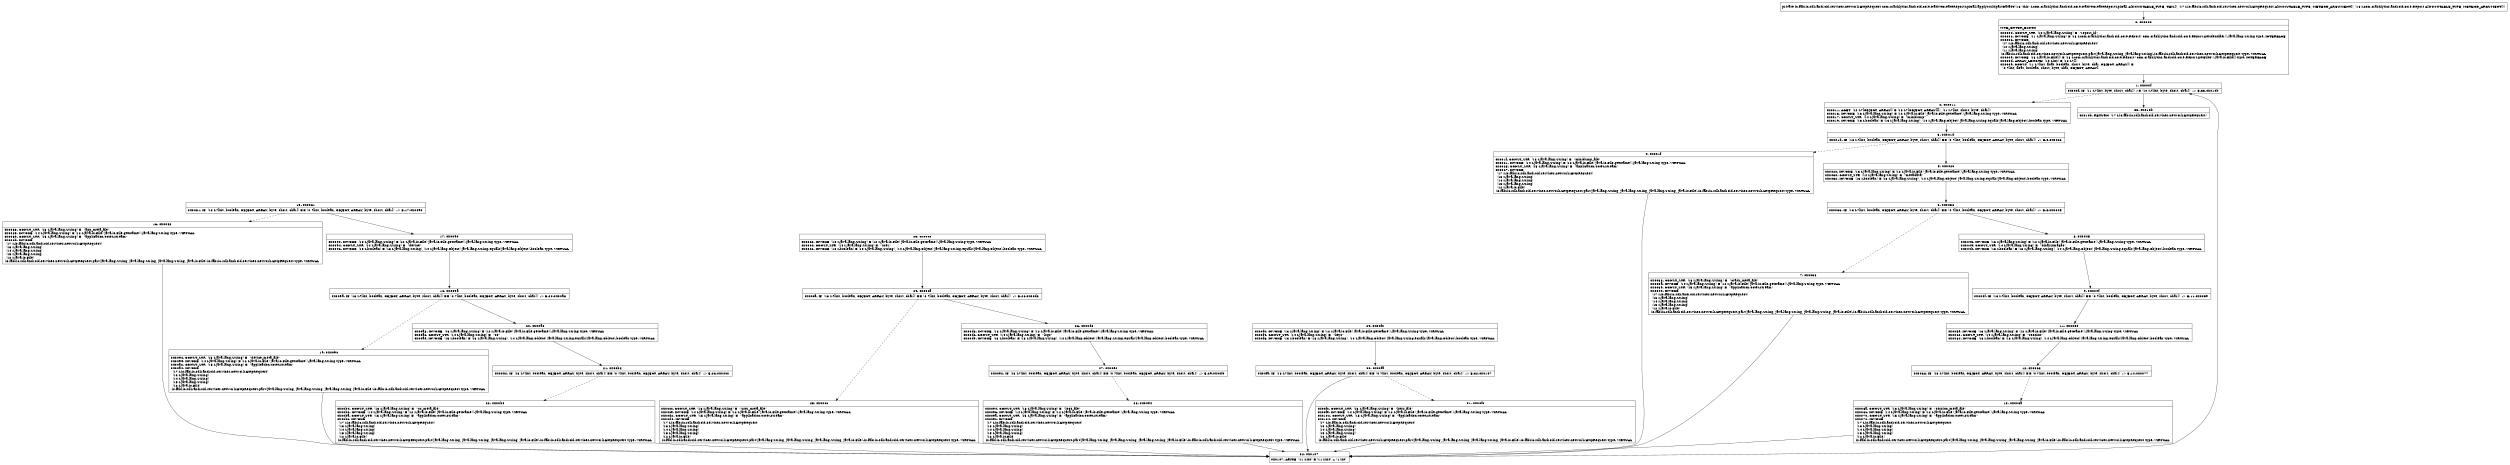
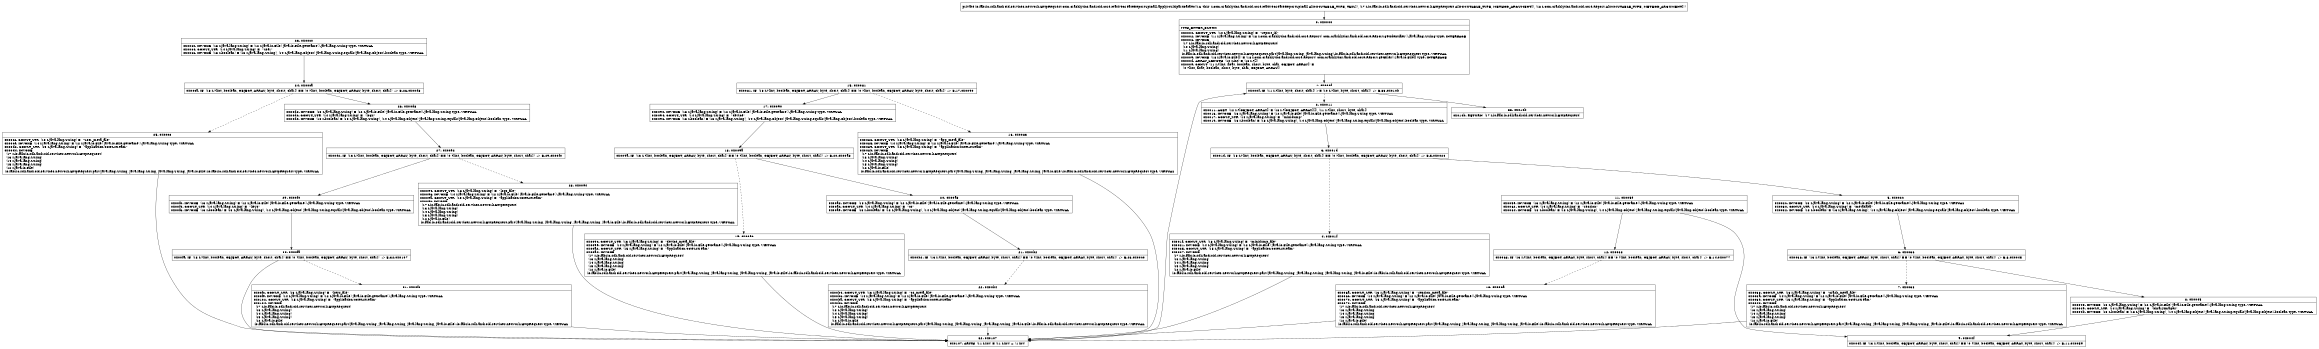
edge "27: 0x00e2" -> "29: 0x00f0": added
edge "9: 0x004f" -> "11: 0x005e": reversed
